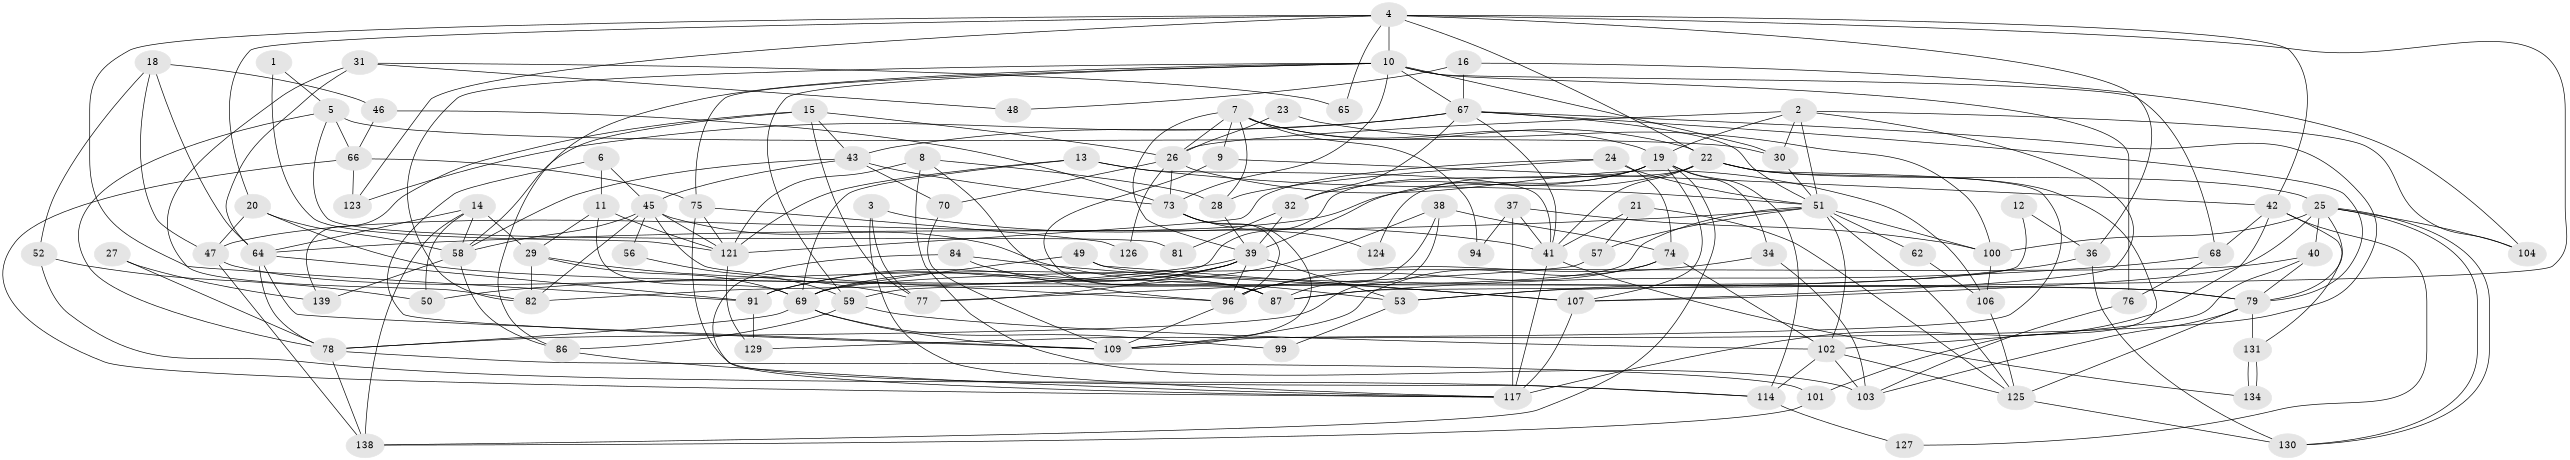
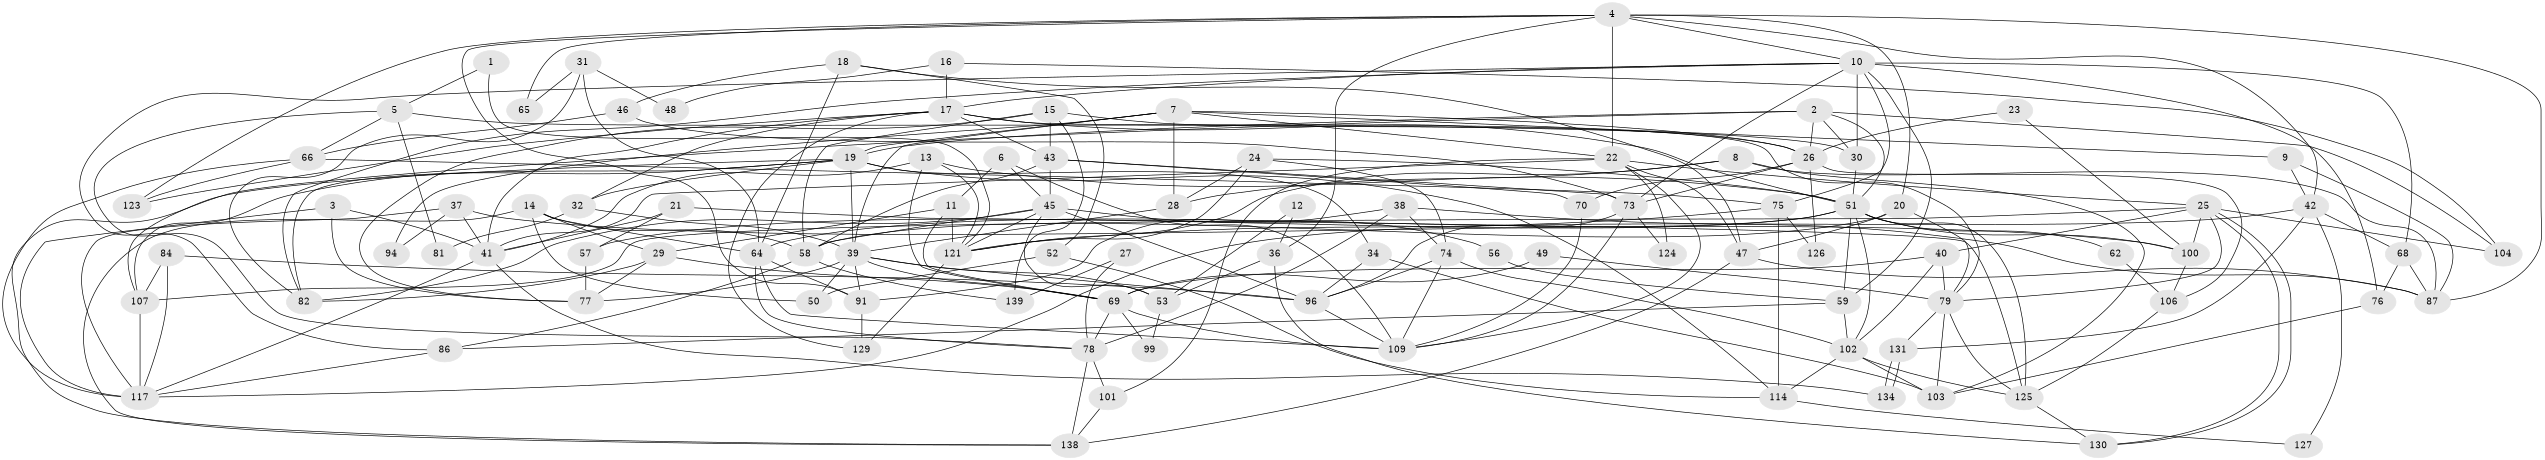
node "67": label "67" -> "17"
edge "49" -- "107": removed
